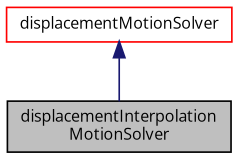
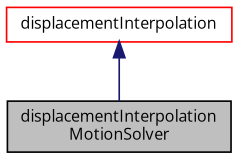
node "displacementMotionSolver": label "displacementMotionSolver" -> "displacementInterpolation"
